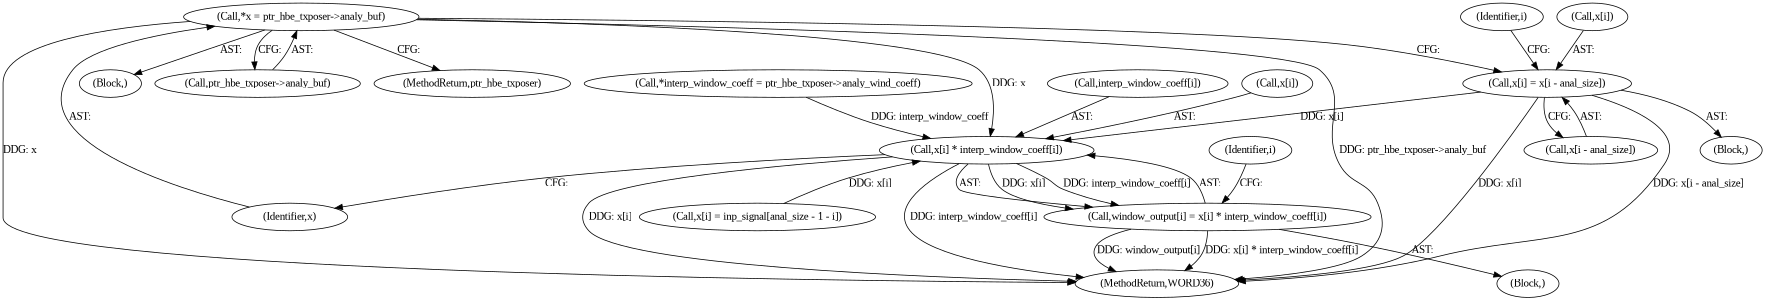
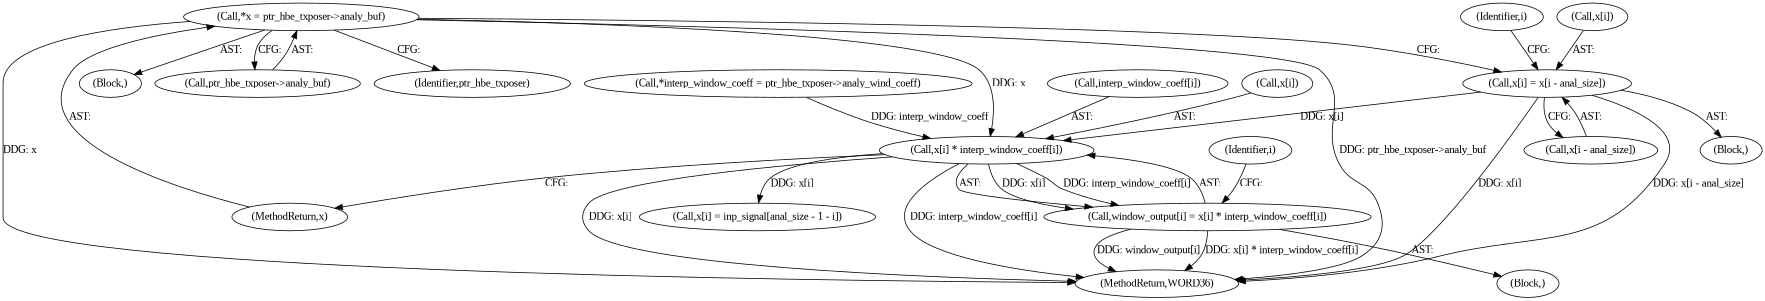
node "(MethodReturn,ptr_hbe_txposer)": label "(MethodReturn,ptr_hbe_txposer)" -> "(Identifier,ptr_hbe_txposer)"
edge "(Call,x[i] = inp_signal[anal_size - 1 - i])" -> "(Call,x[i] * interp_window_coeff[i])": reversed
node "(Identifier,x)": label "(Identifier,x)" -> "(MethodReturn,x)"
